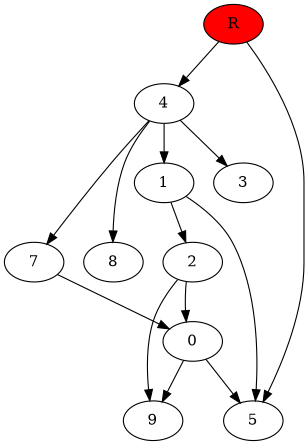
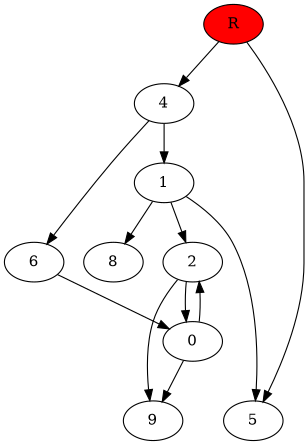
edge "4" -> "8": now "1" -> "8"
node "3": removed
node "7": label "7" -> "6"
edge "0" -> "5": now "0" -> "2"
